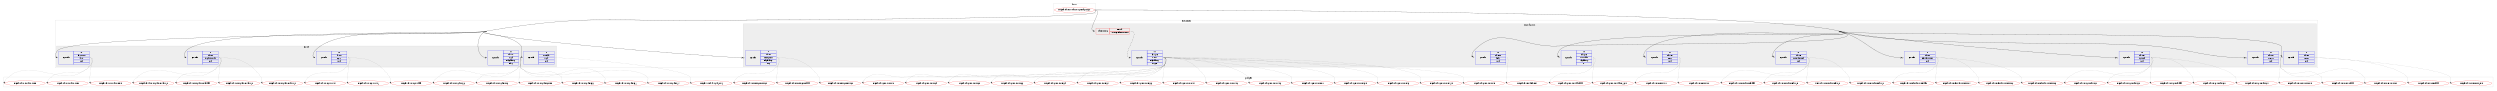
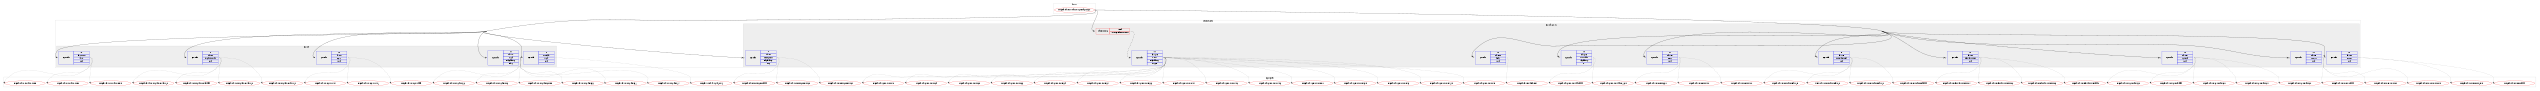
node "use_conditional": text "positive" -> "bridge"
node "portage://dev-libs/boost-1.65.0": added
